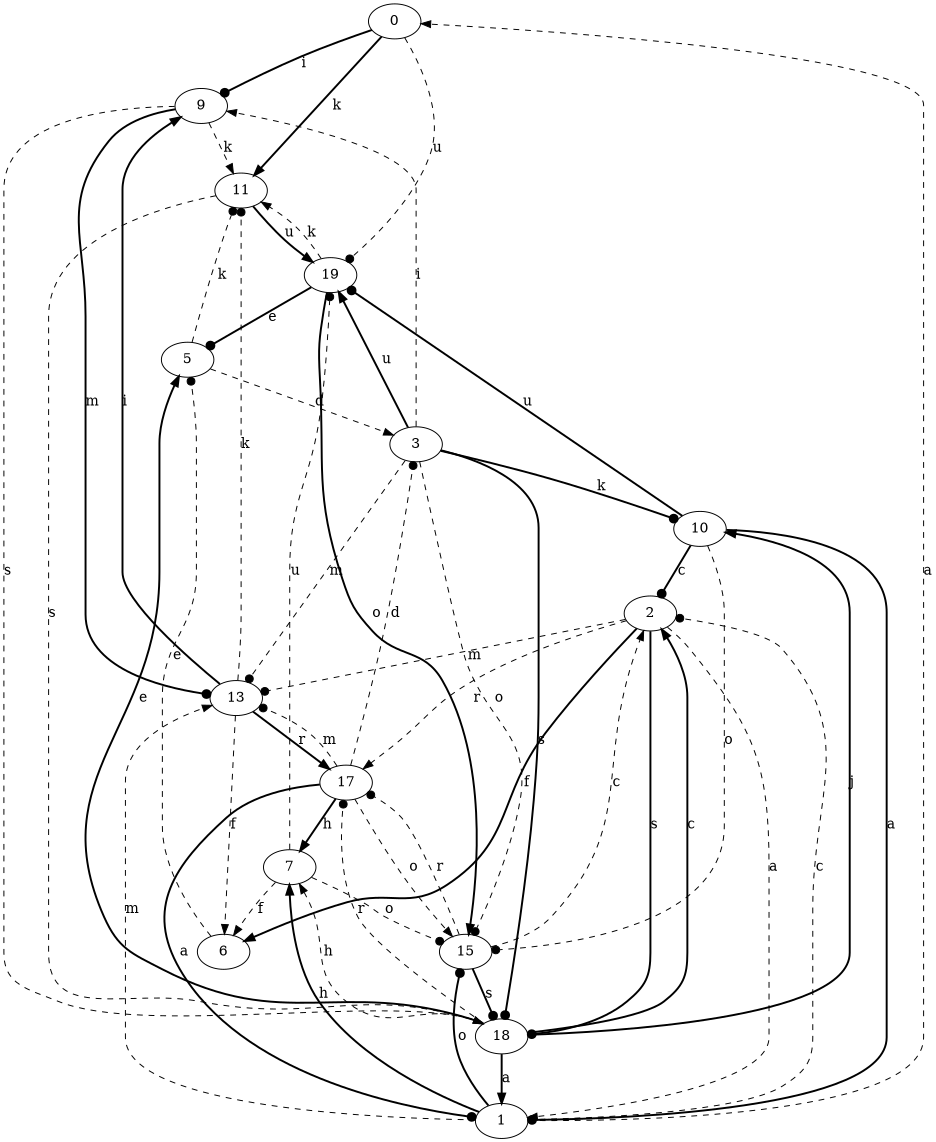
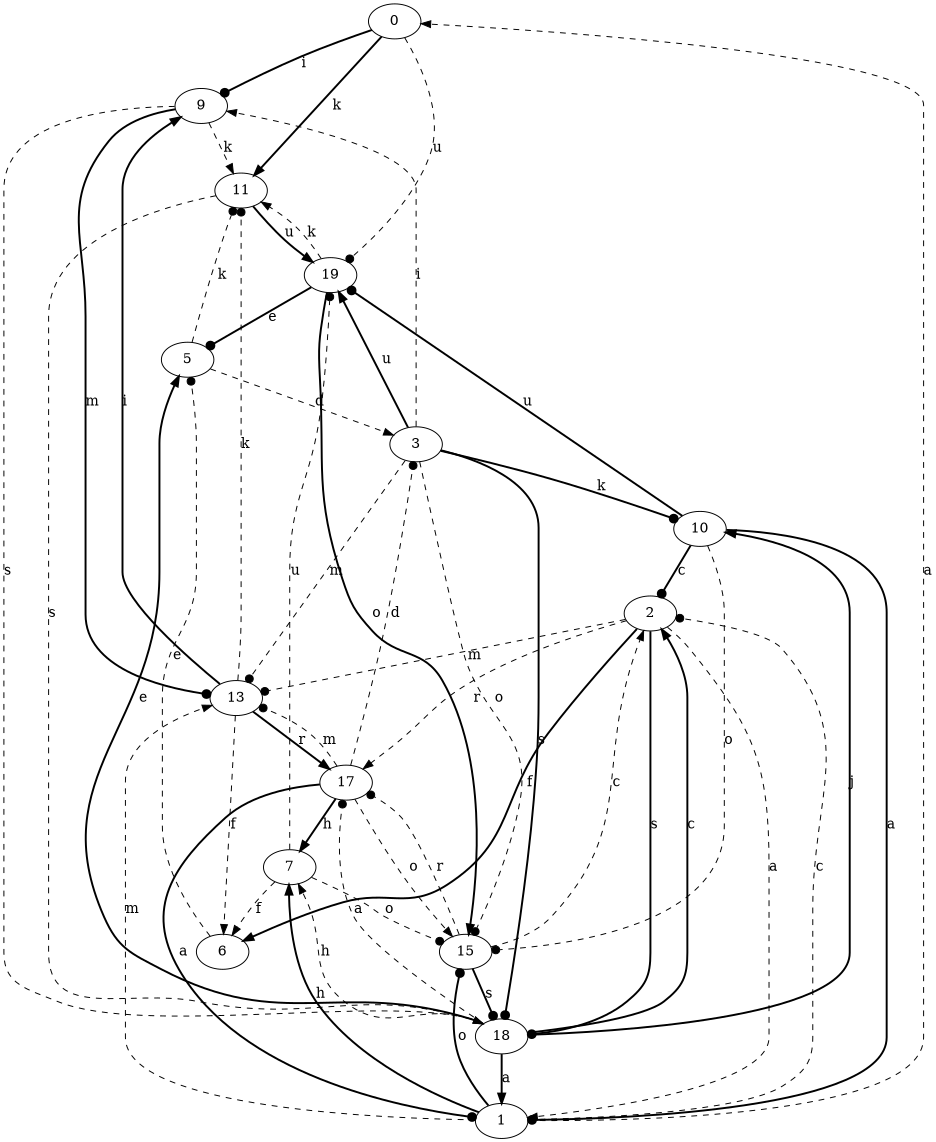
edge "18" -> "17": label "r" -> "a"
